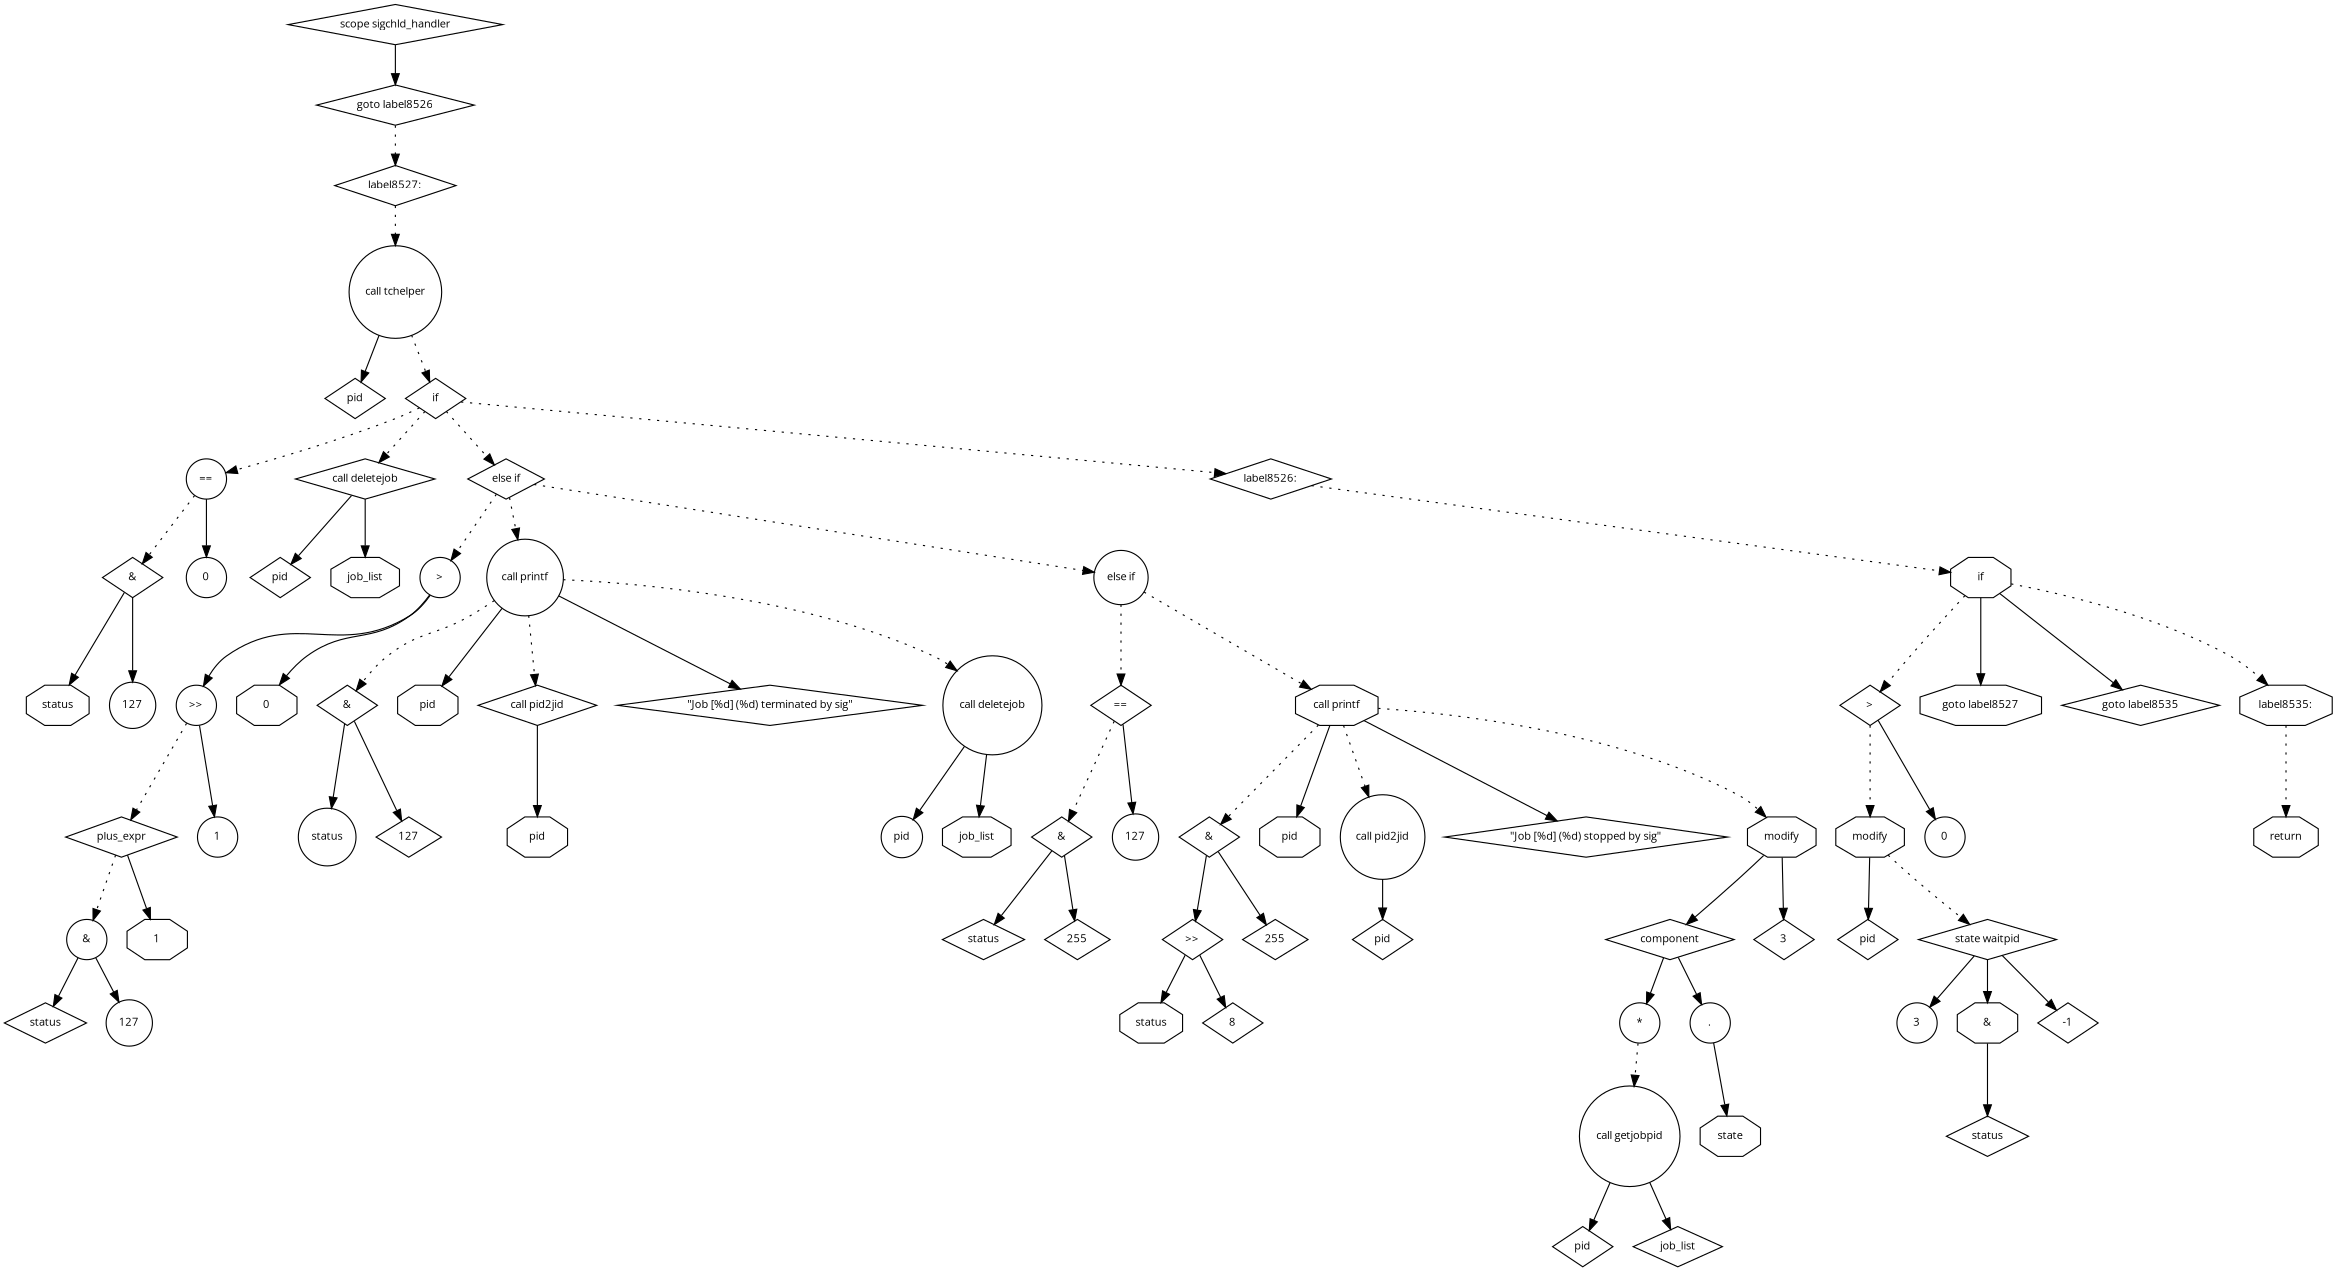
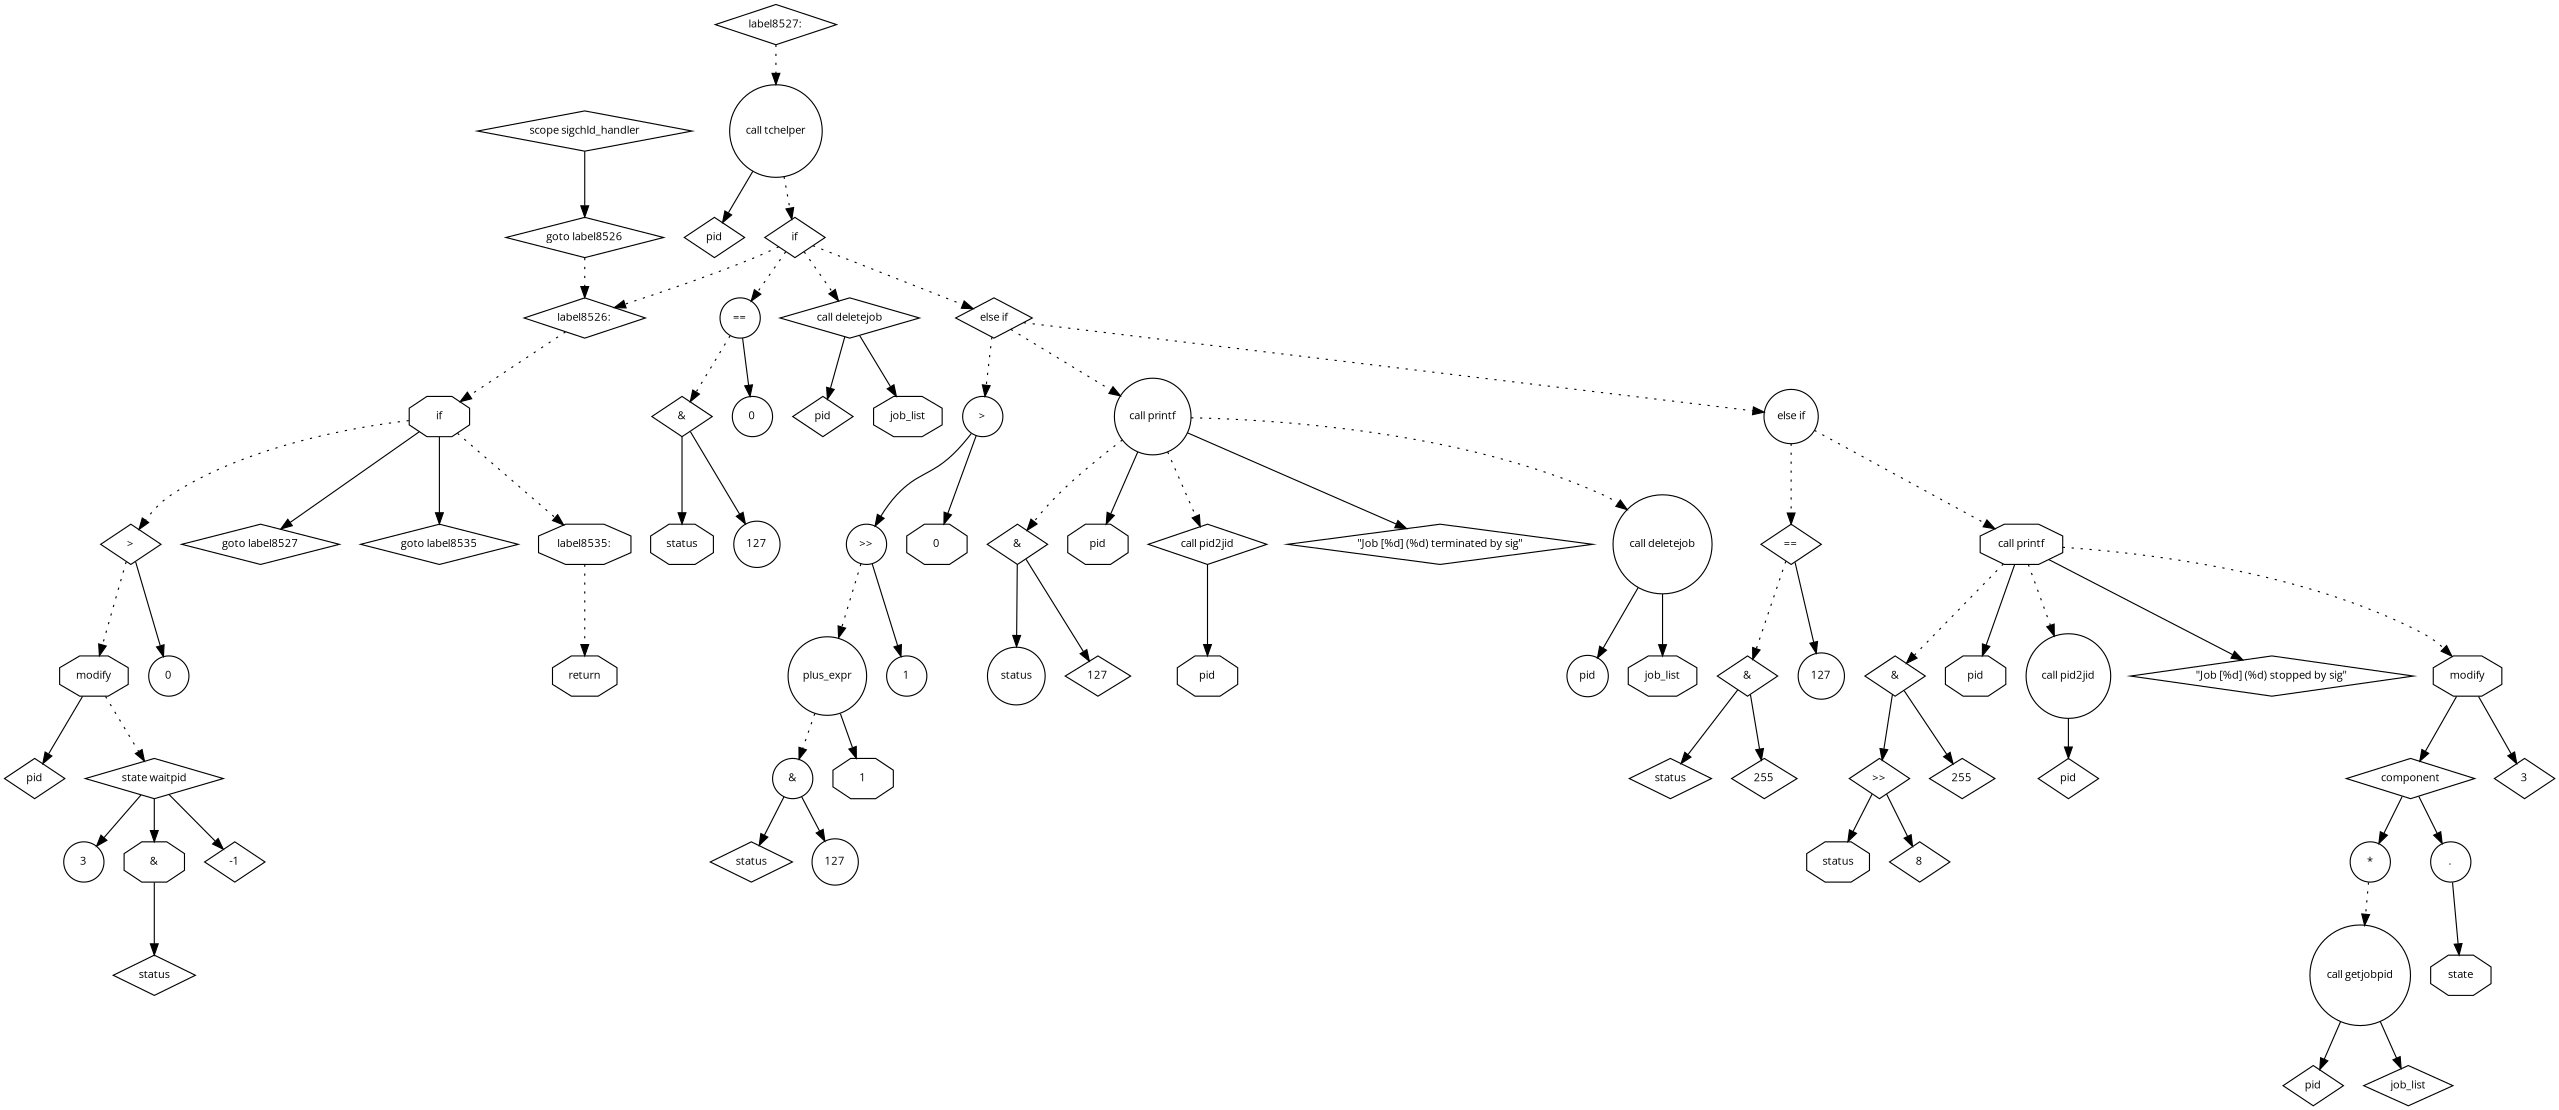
edge "goto label8526" -> "label8527:": now "goto label8526" -> "label8526:"
node "goto label8527": shape octagon -> diamond
node "plus_expr": shape diamond -> circle
